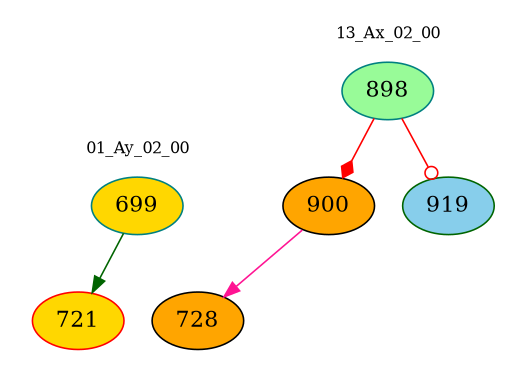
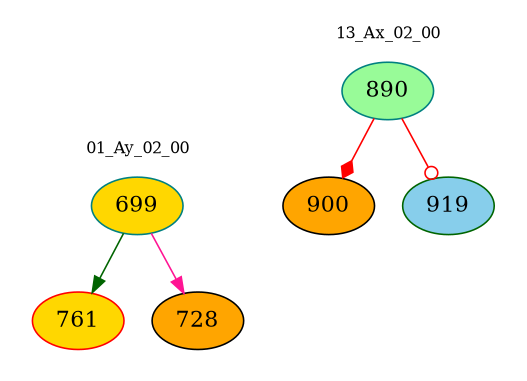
node "898": label "898" -> "890"
edge "900" -> "728": now "699" -> "728"
node "721": label "721" -> "761"
